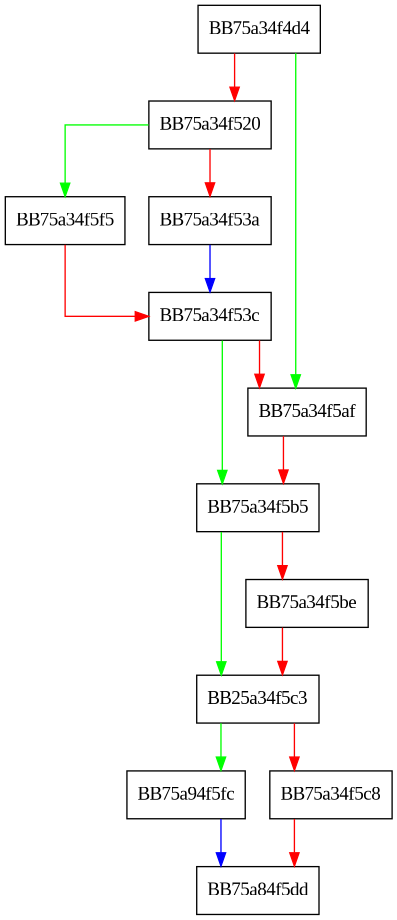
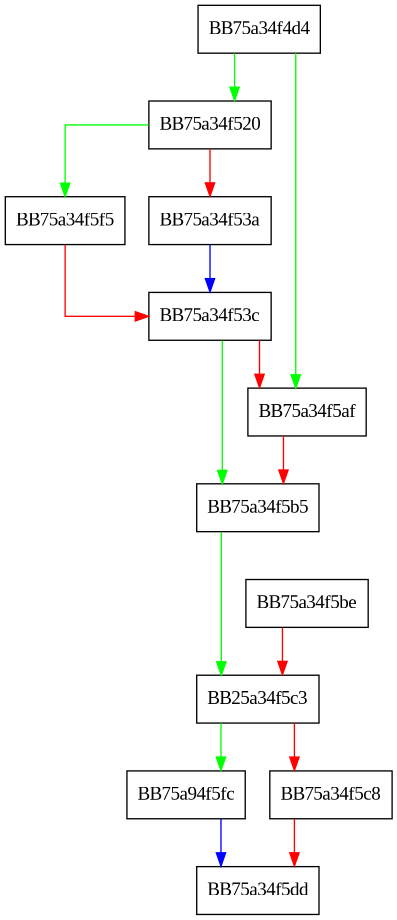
edge "BB75a34f4d4" -> "BB75a34f520": color red -> green
edge "BB75a34f5b5" -> "BB75a34f5be": removed
node "BB75a84f5dd": label "BB75a84f5dd" -> "BB75a34f5dd"
